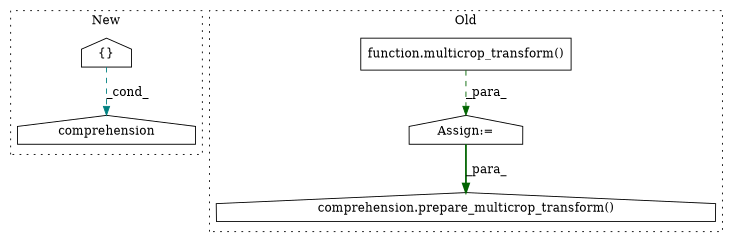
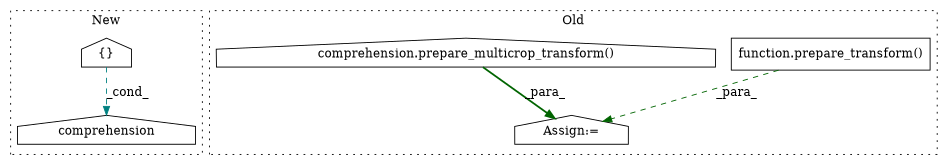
node "function.multicrop_transform()": label "function.multicrop_transform()" -> "function.prepare_transform()"
edge "Assign:=" -> "comprehension.prepare_multicrop_transform()": reversed
